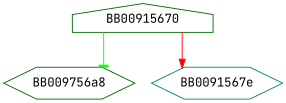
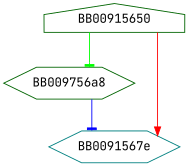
node "BB00915670": label "BB00915670" -> "BB00915650"
edge "BB009756a8" -> "BB0091567e": added
